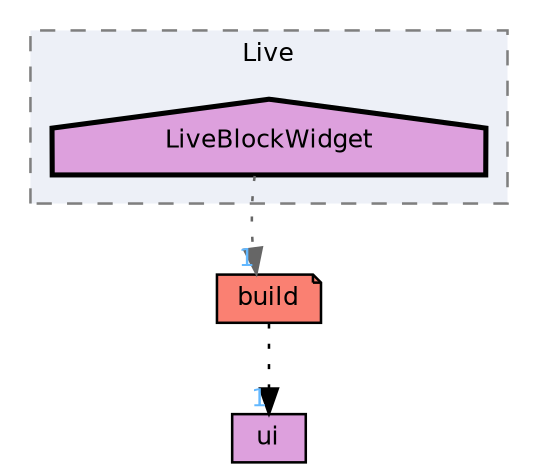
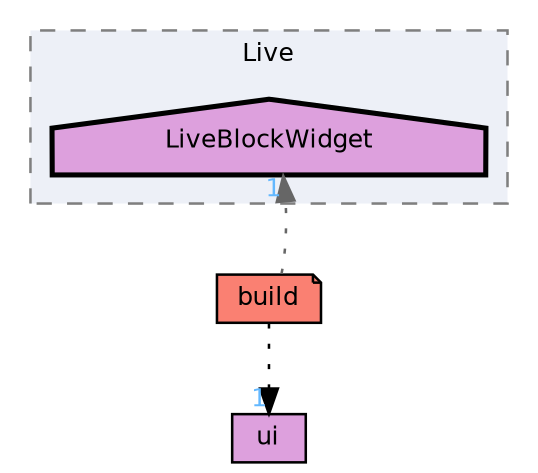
edge "LiveBlockWidget" -> "build": reversed
